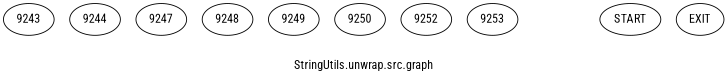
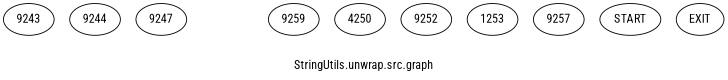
node "9248": removed
node "9249": label "9249" -> "9259"
node "9250": label "9250" -> "4250"
node "9253": label "9253" -> "1253"
node "9257": added
